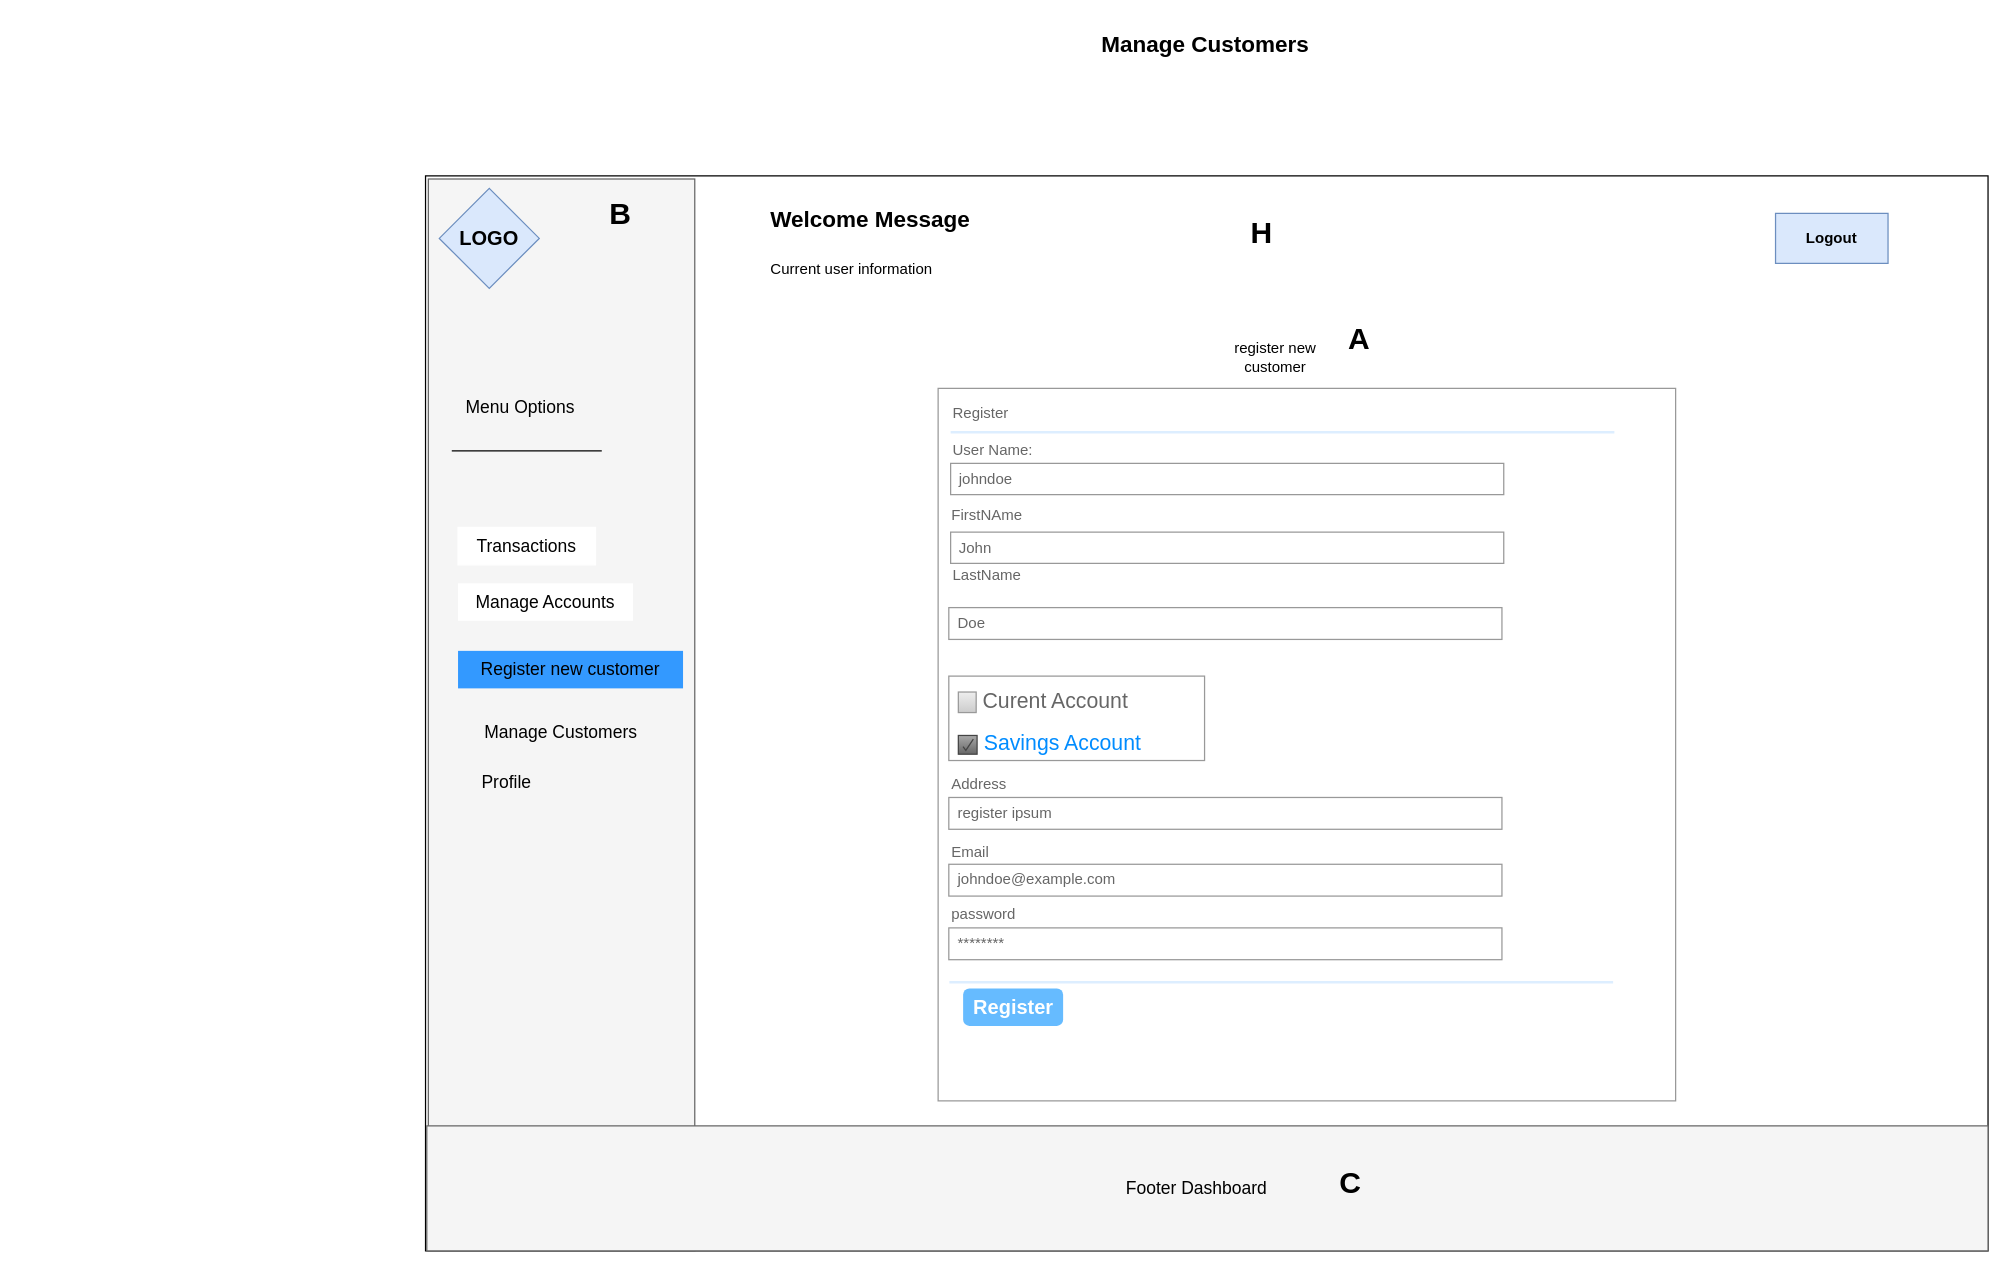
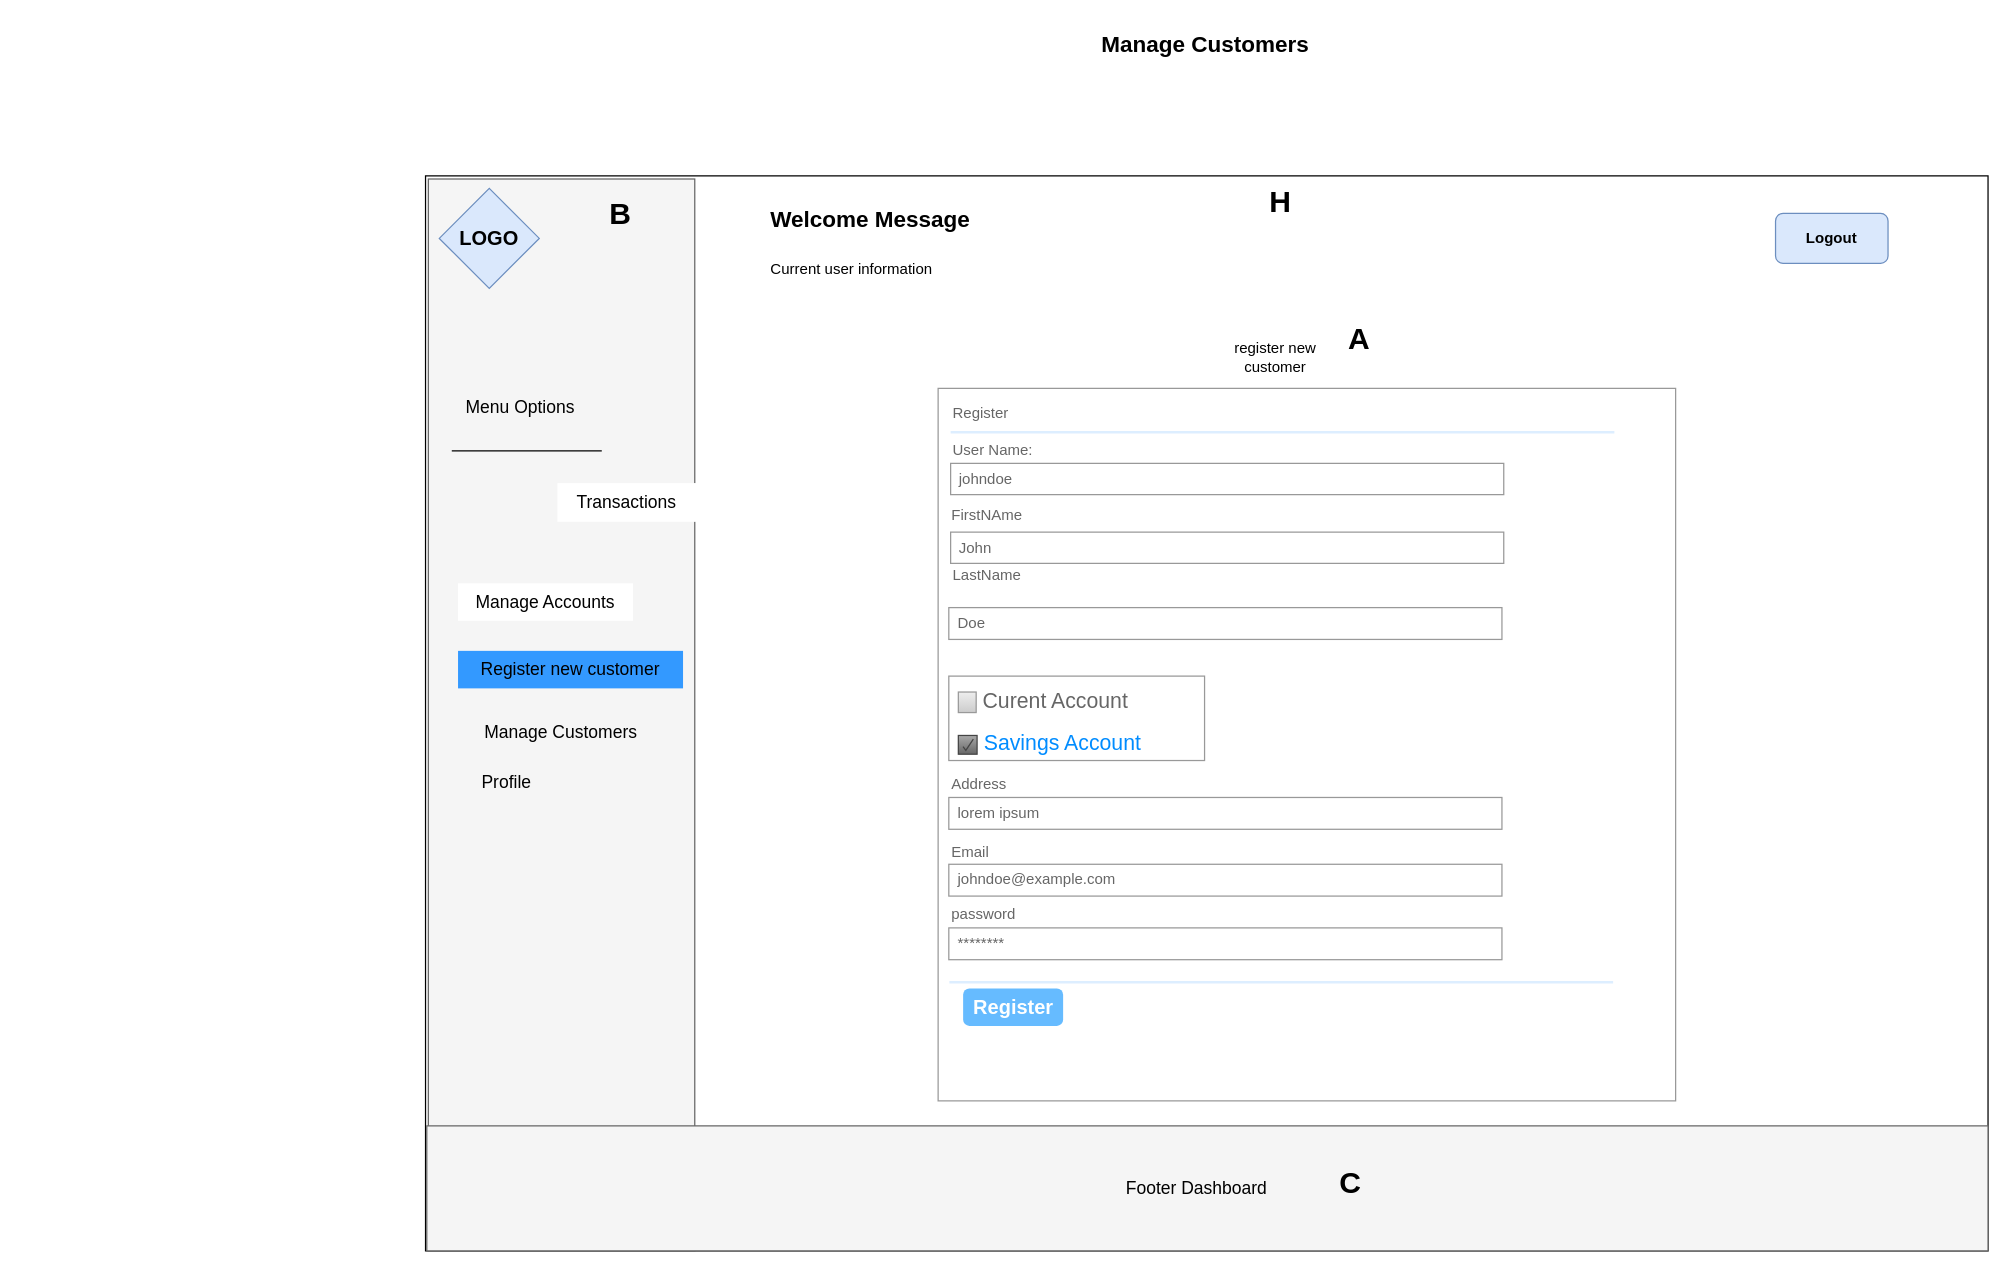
node "H": moved (1262, 232) -> (1281, 201)
node "Logout": shape rectangle -> rounded rectangle
node "Transactions": moved (527, 546) -> (627, 502)
node "register ipsum": label "register ipsum" -> "lorem ipsum"
